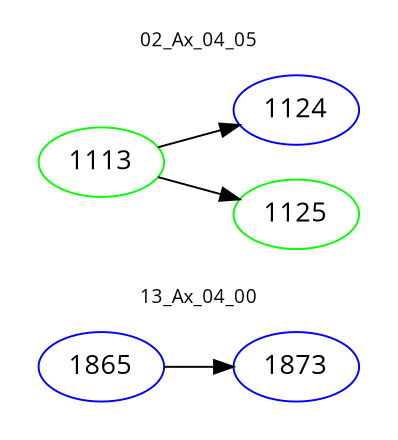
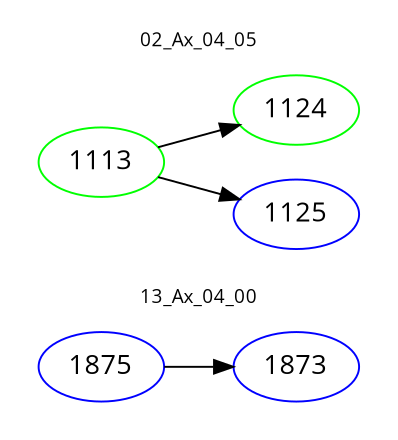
node "1124": color blue -> green
node "1125": color green -> blue
node "1865": label "1865" -> "1875"
